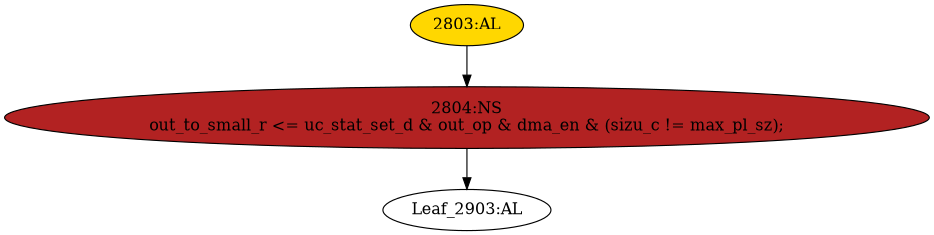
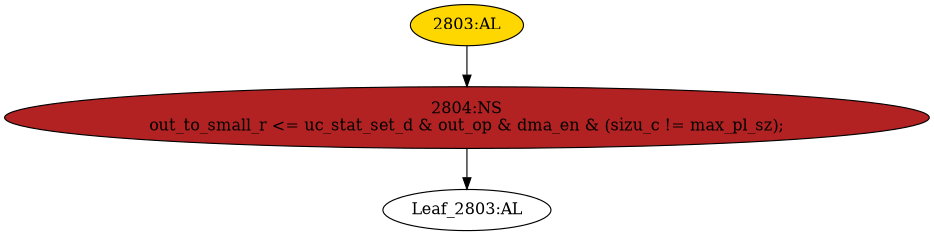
node "Leaf_2903:AL": label "Leaf_2903:AL" -> "Leaf_2803:AL"
